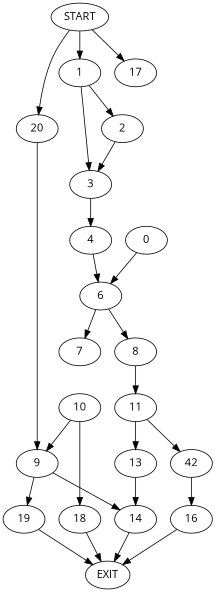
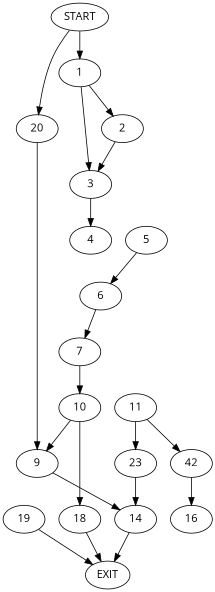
node "17": removed
node "0": label "0" -> "5"
edge "4" -> "6": removed
node "8": removed
edge "7" -> "10": added
node "13": label "13" -> "23"
edge "9" -> "19": removed
edge "16" -> "EXIT": removed
